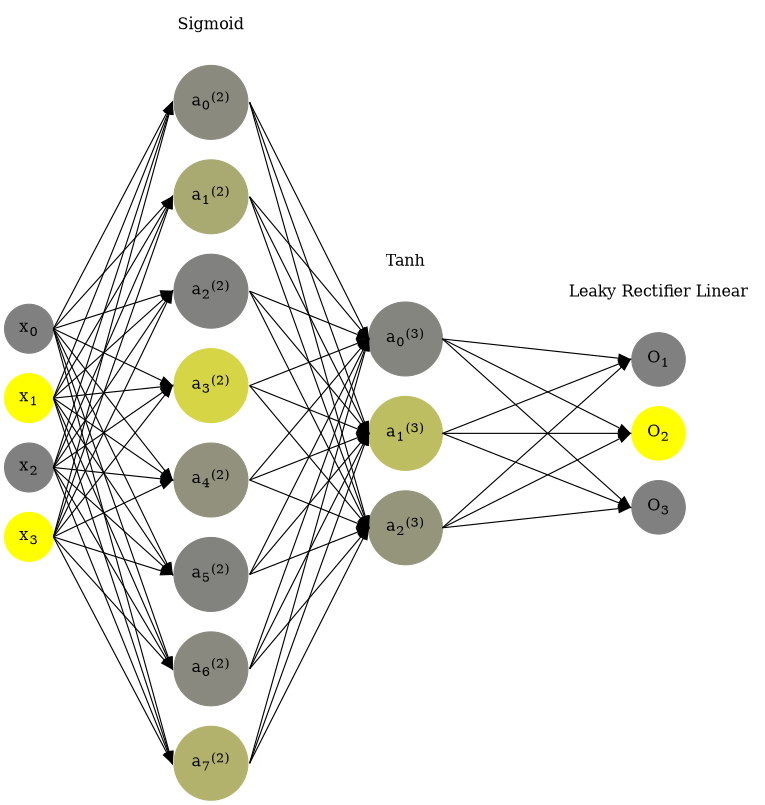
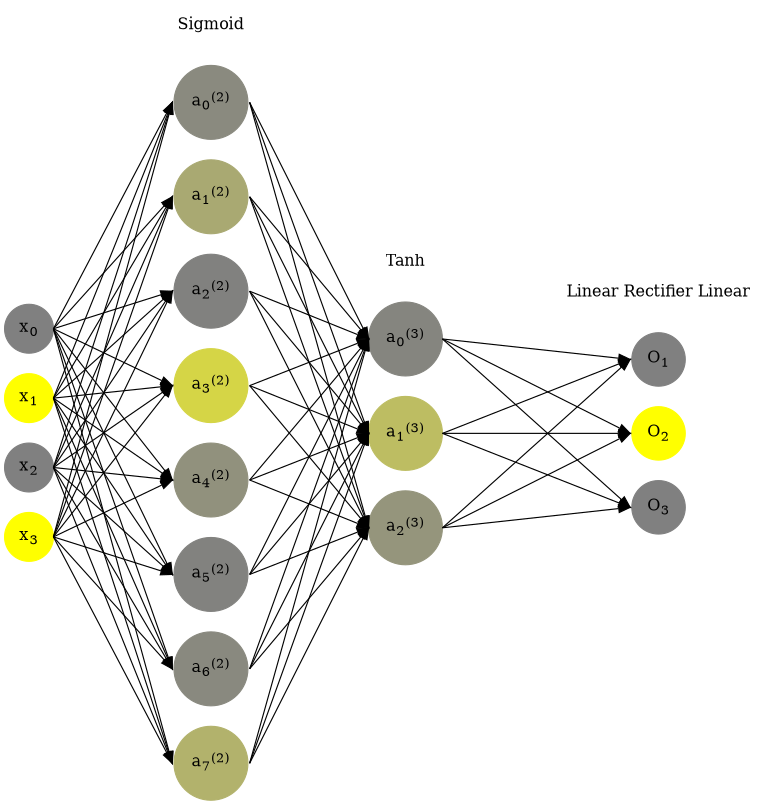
node "Leaky Rectifier Linear": label "Leaky Rectifier Linear" -> "Linear Rectifier Linear"
